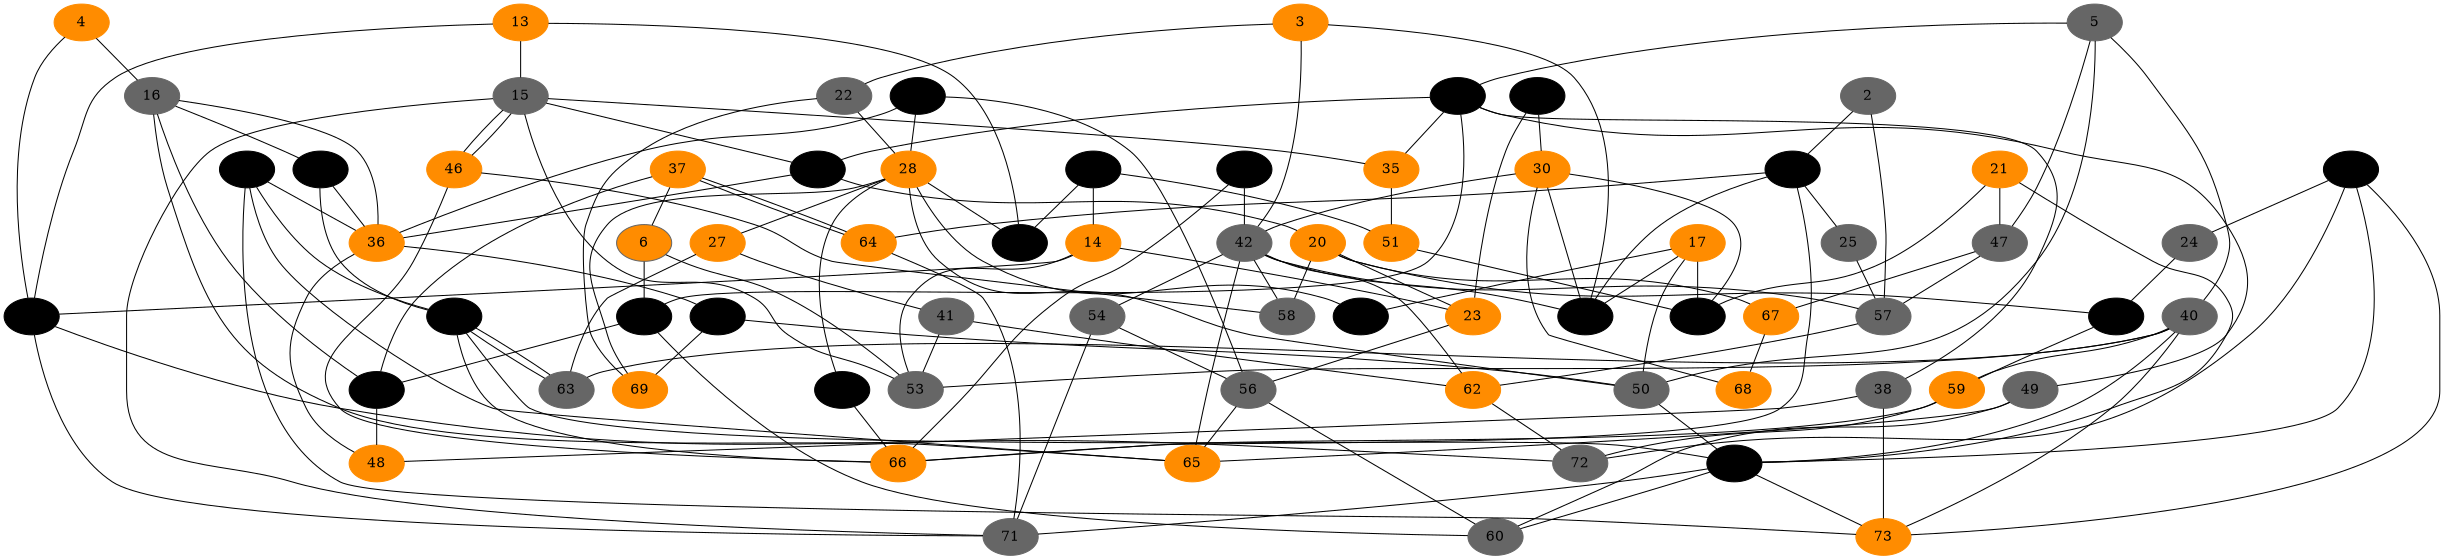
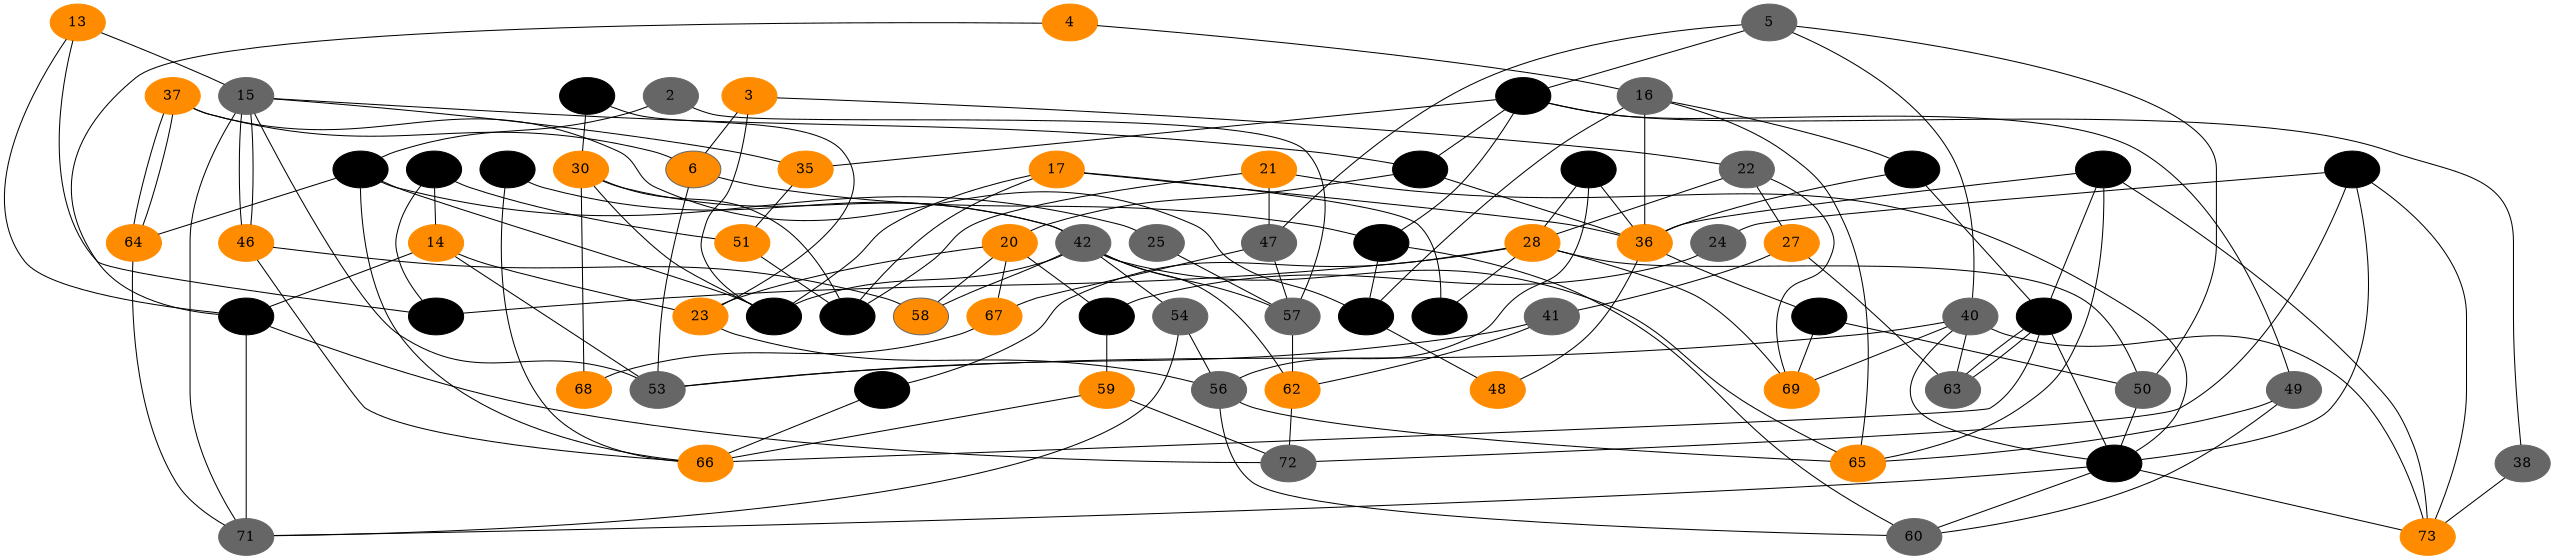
edge "3" -- "42": now "3" -- "6"
edge "28" -- "27": now "22" -- "27"
edge "17" -- "50": now "17" -- "36"
node "58": fillcolor gray40 -> darkorange
edge "40" -- "59": now "40" -- "69"
edge "38" -- "48": removed
